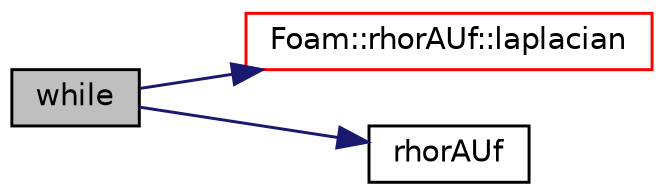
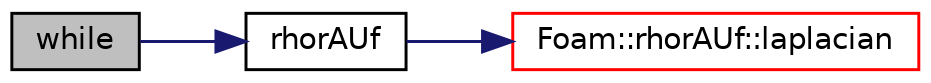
edge "while" -> "Foam::rhorAUf::laplacian": now "rhorAUf" -> "Foam::rhorAUf::laplacian"
